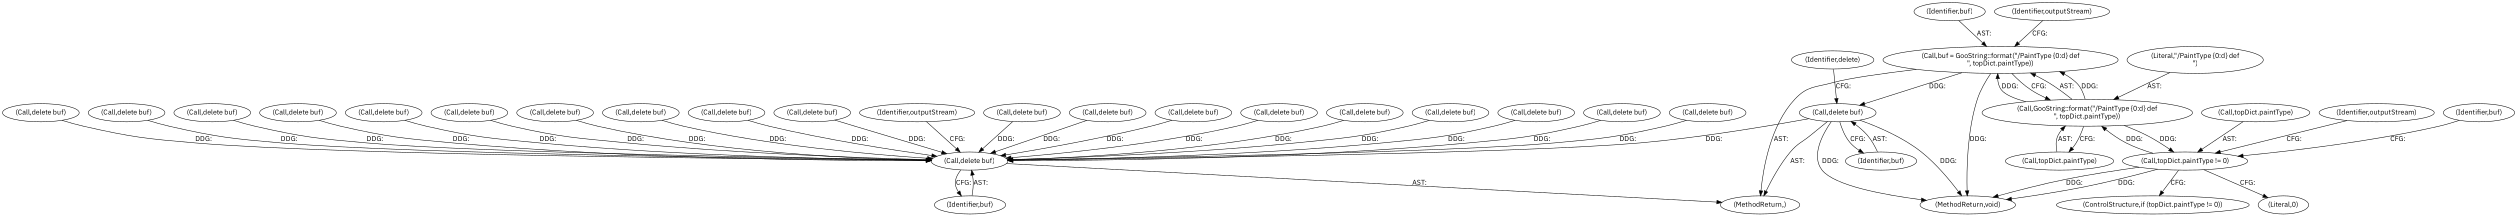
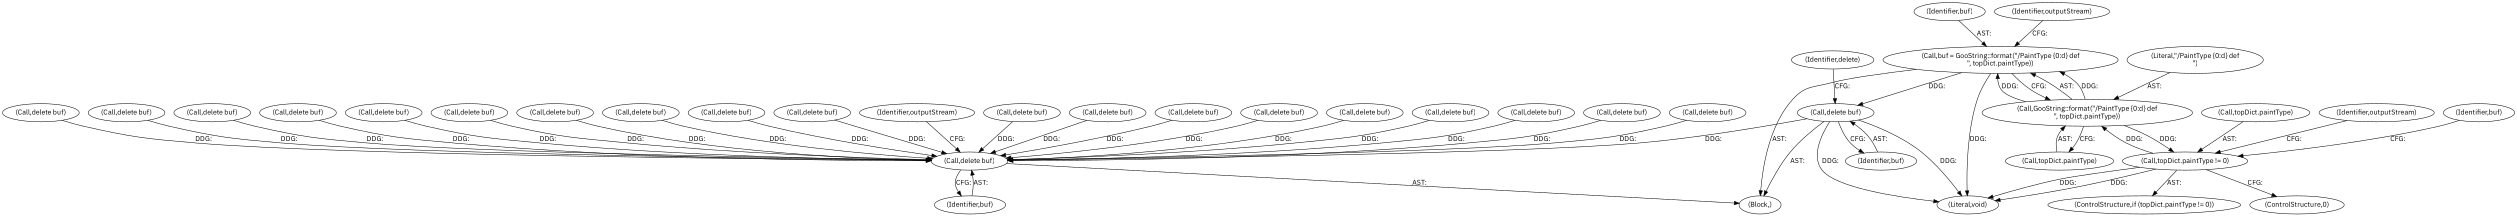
edge "(Call,topDict.paintType != 0)" -> "(ControlStructure,if (topDict.paintType != 0))": label "CFG: " -> "AST: "
node "(MethodReturn,)": label "(MethodReturn,)" -> "(Block,)"
node "(MethodReturn,void)": label "(MethodReturn,void)" -> "(Literal,void)"
node "(Literal,0)": label "(Literal,0)" -> "(ControlStructure,0)"
